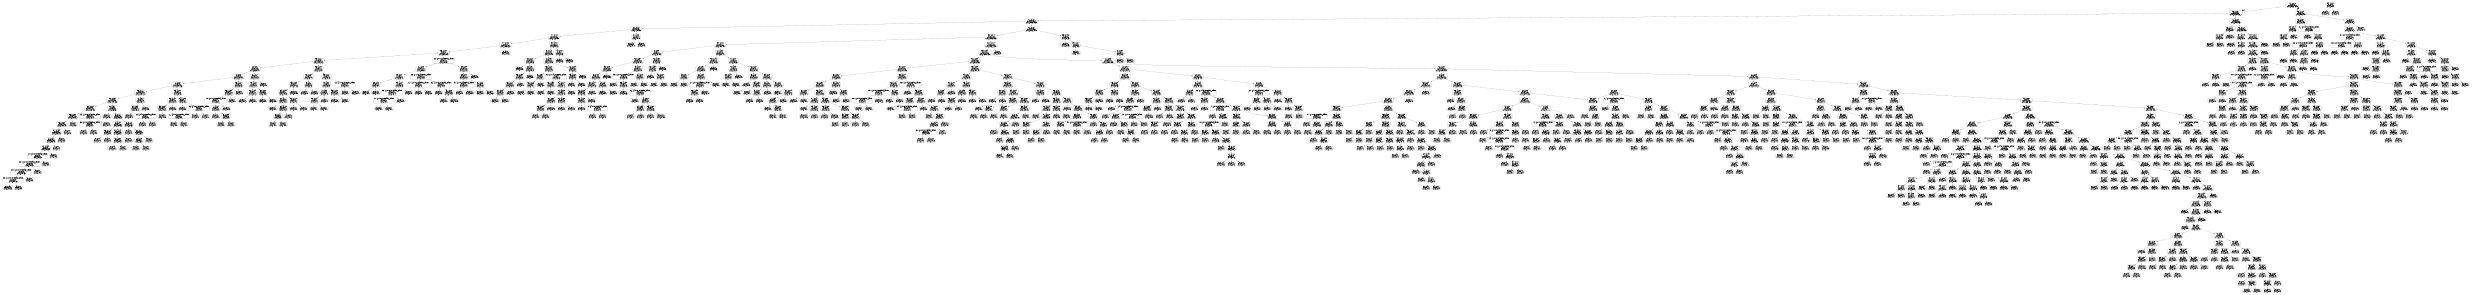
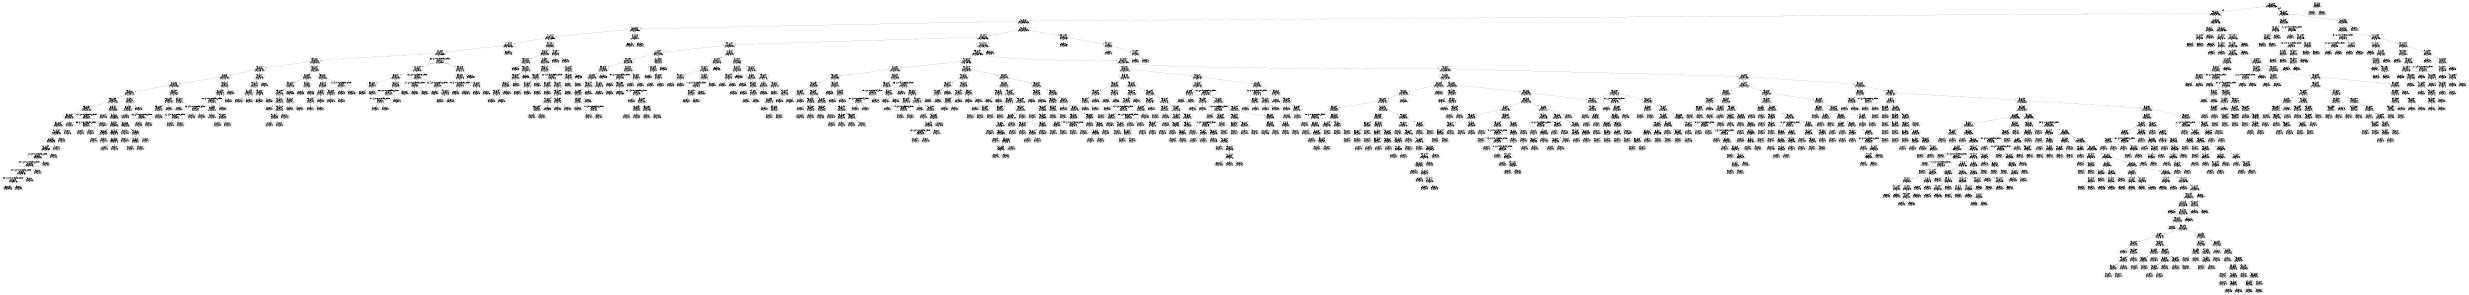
node "gini = 0.0 samples = 15 value = [0, 17]": removed
